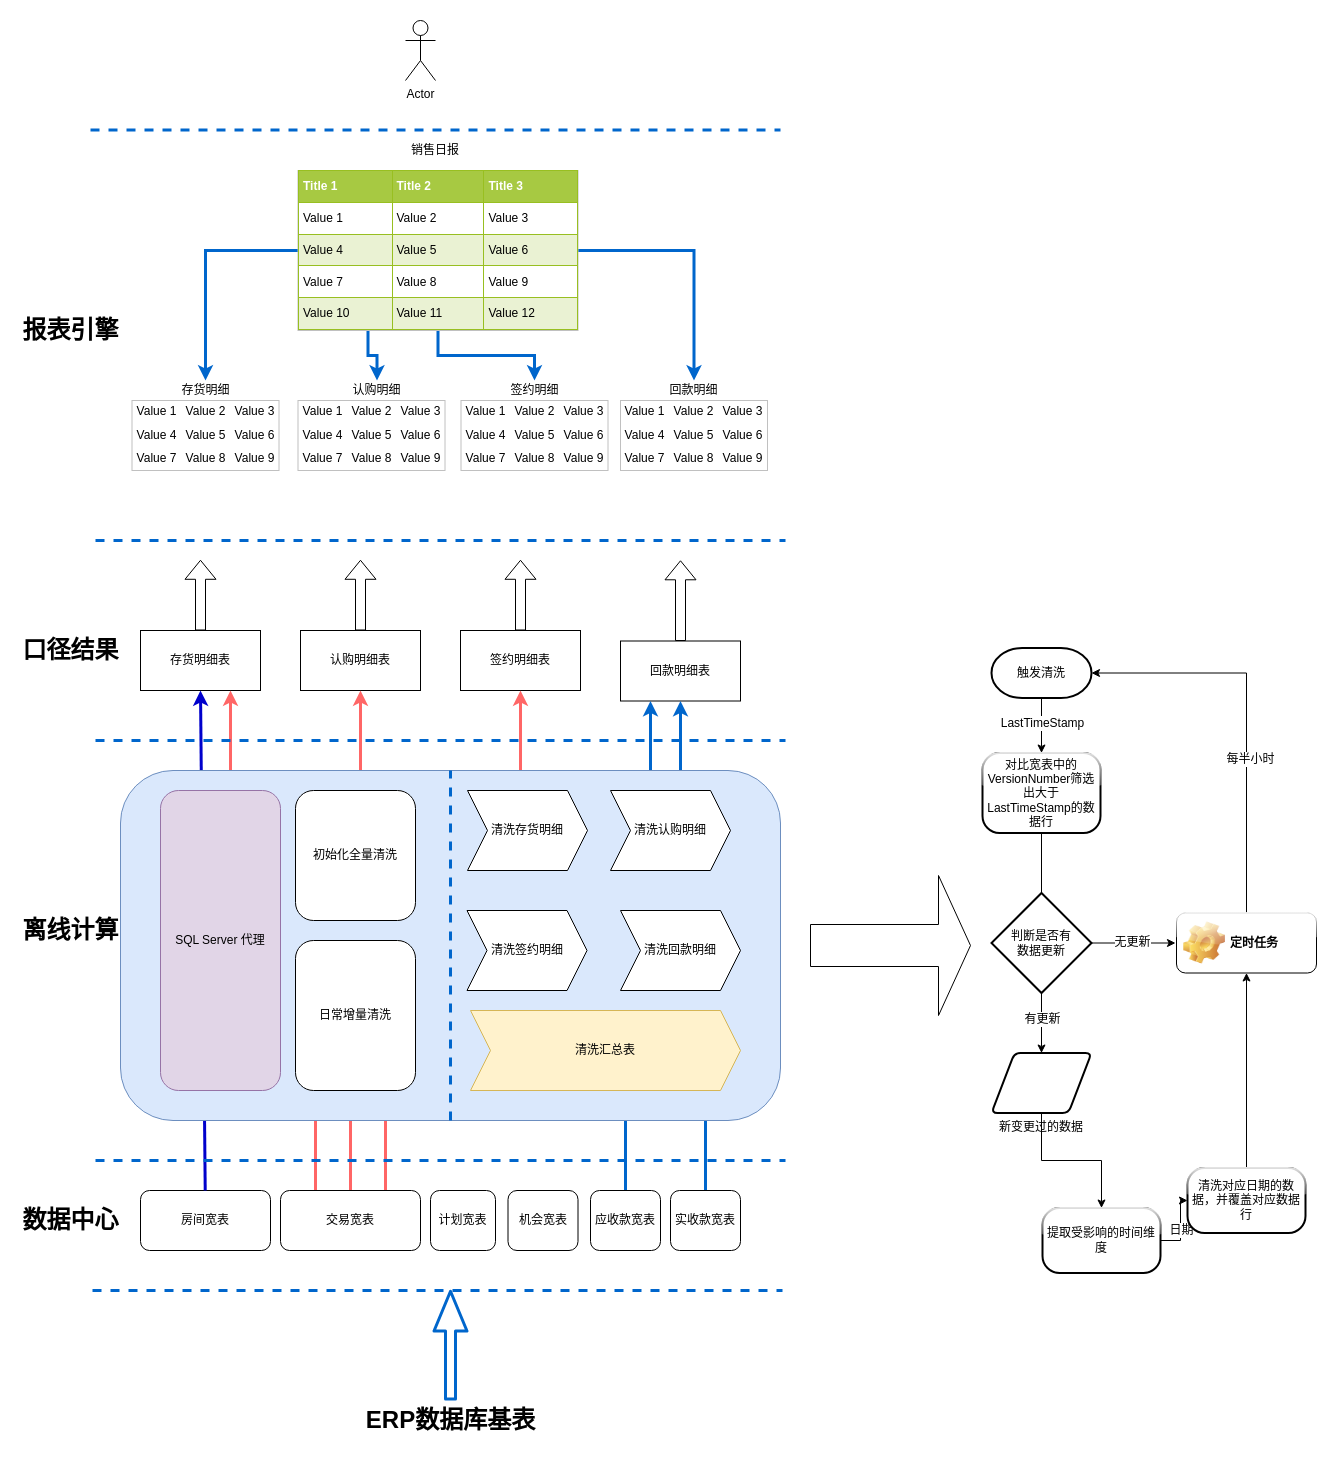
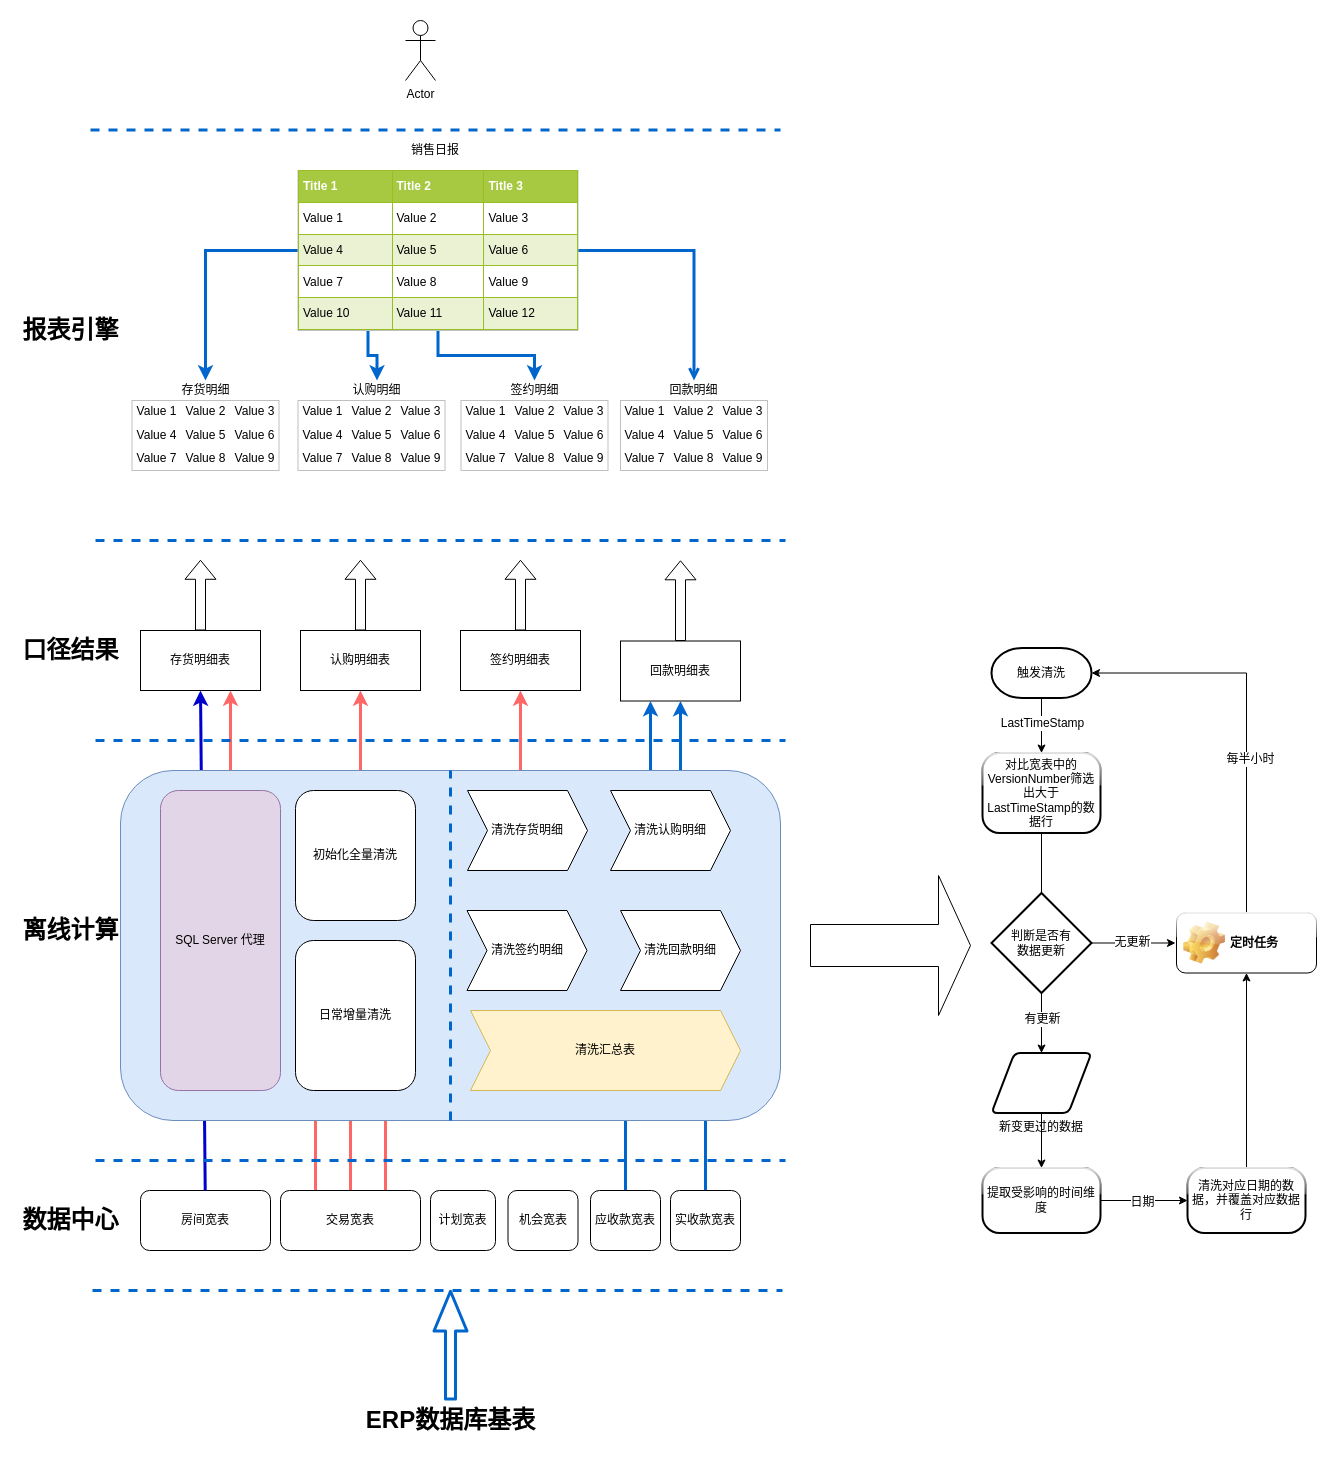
edge "Title 1Title 2Title 3 Value 1 Value 2 Value 3 Value 4 Value 5 Value 6 Value 7 Value 8 Value 9 Value 10 Value 11 Value 12" -> "回款明细": arrowhead classic -> open
node "提取受影响的时间维度": moved (1102, 1241) -> (1042, 1201)
